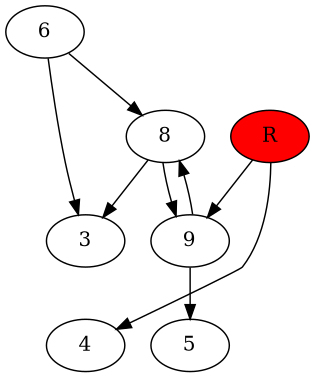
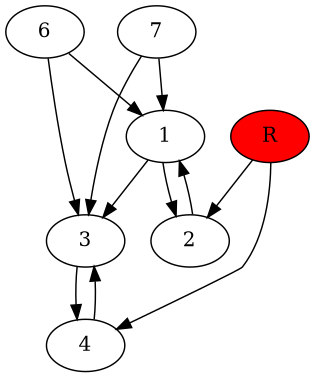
node "7": added
node "8": label "8" -> "1"
node "9": label "9" -> "2"
edge "3" -> "4": added
edge "4" -> "3": added
node "5": removed
